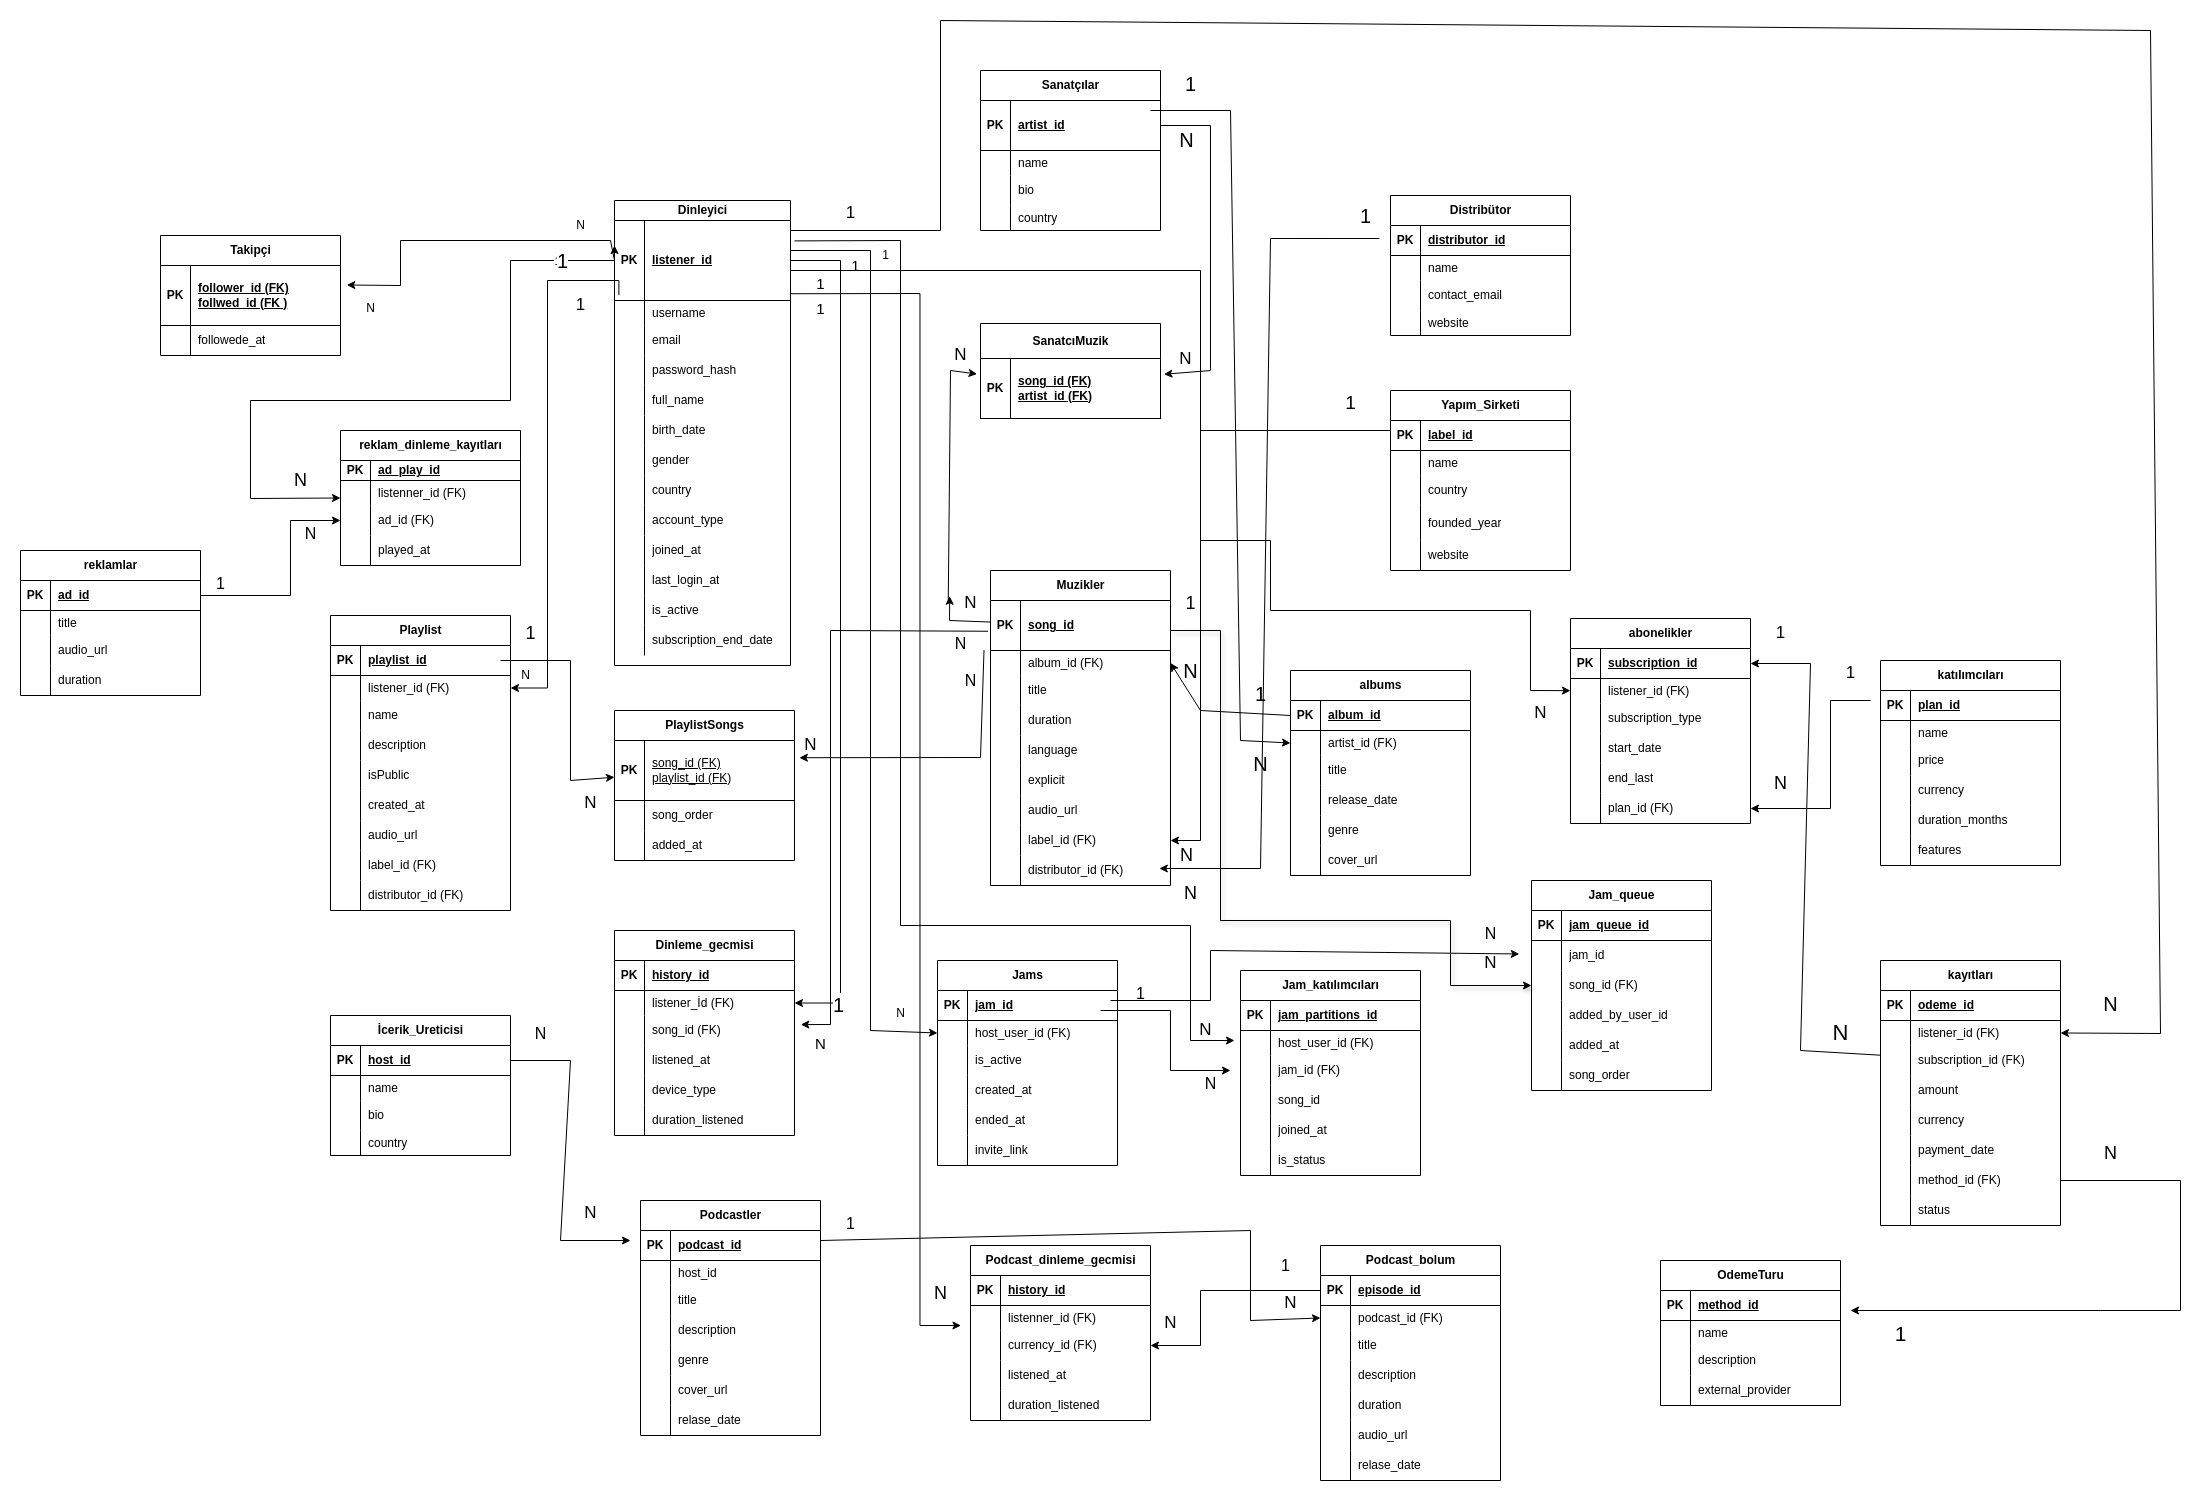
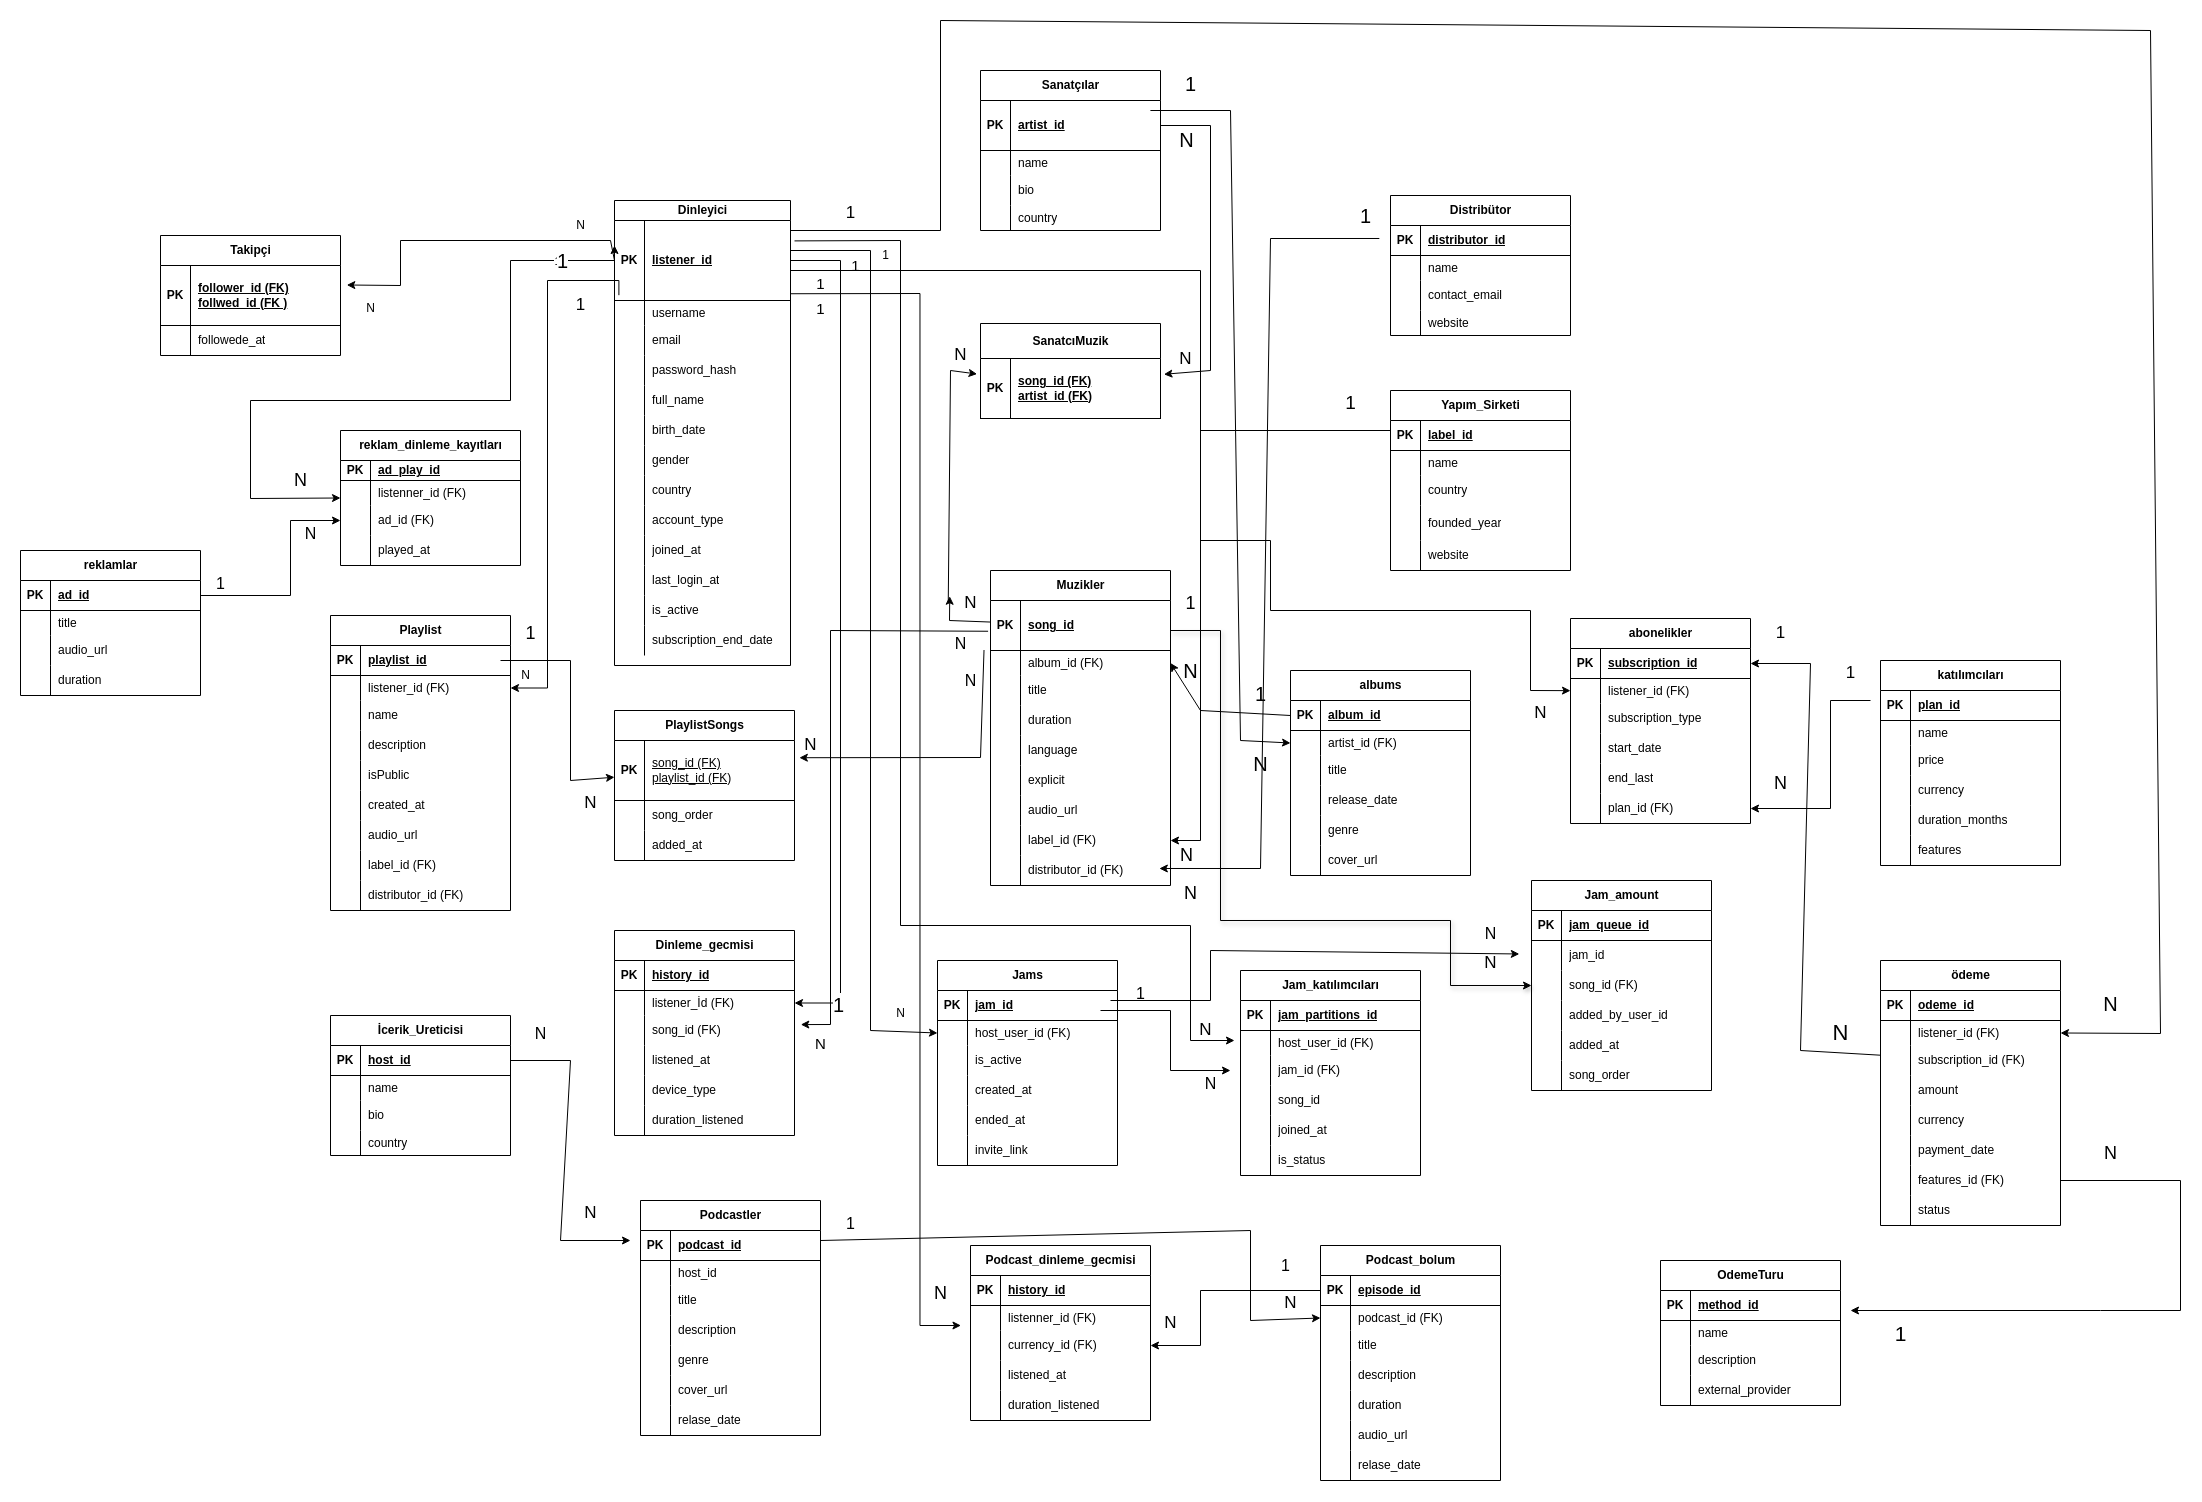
node "Jam_queue": label "Jam_queue" -> "Jam_amount"
node "kayıtları": label "kayıtları" -> "ödeme"
node "method_id (FK)": label "method_id (FK)" -> "features_id (FK)"
